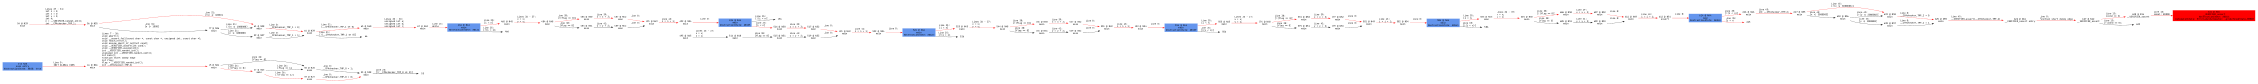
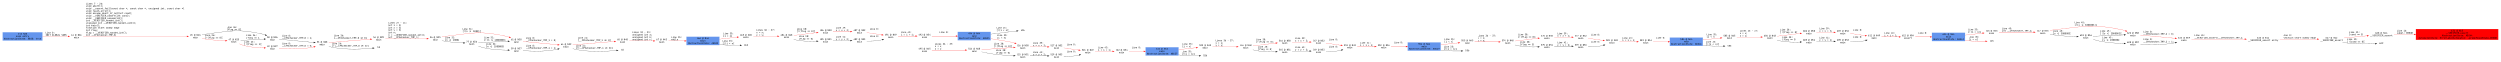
edge "495 @ N45 main" -> "514 @ N48 main": color black -> red
edge "53 @ N28 main" -> "54 @ N29 main": added, label "Line 26: [__CPAchecker_TMP_0 != 0]"
edge "514 @ N48 main" -> "516 @ N50 main": added, label "Line 38: [!(flag == 0)]"
